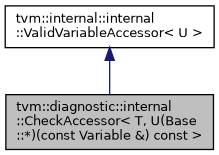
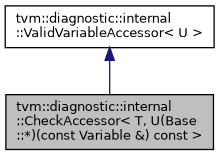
node "tvm::internal::internal ::ValidVariableAccessor< U >": label "tvm::internal::internal ::ValidVariableAccessor< U >" -> "tvm::diagnostic::internal ::ValidVariableAccessor< U >"
